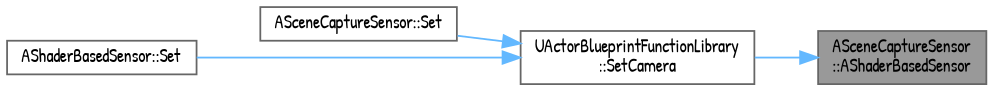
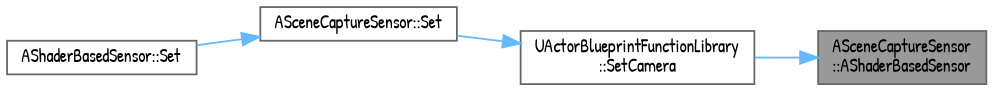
edge "AShaderBasedSensor::Set" -> "UActorBlueprintFunctionLibrary ::SetCamera": now "AShaderBasedSensor::Set" -> "ASceneCaptureSensor::Set"
